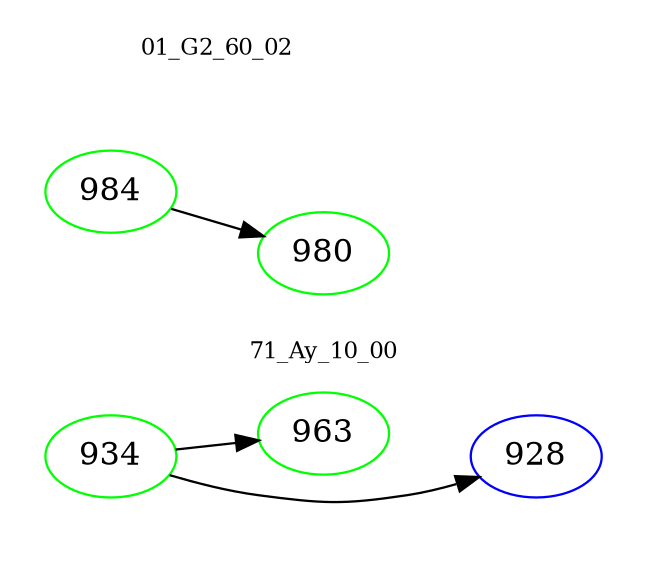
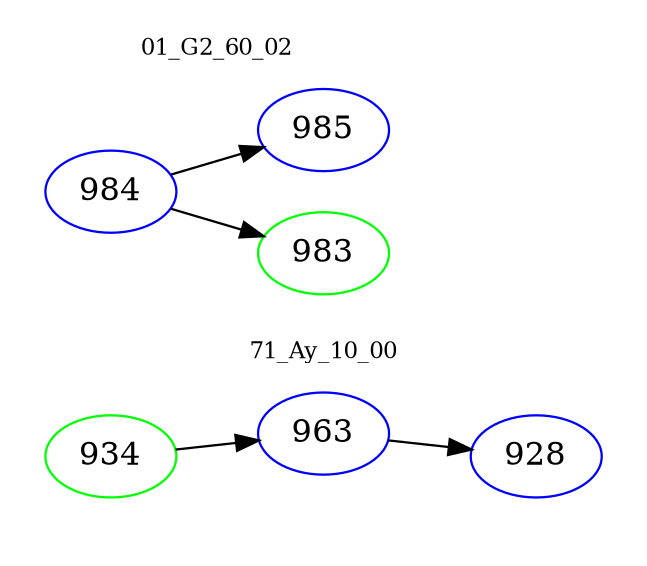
node "985": added
node "984": color green -> blue
node "980": label "980" -> "983"
node "963": color green -> blue
edge "934" -> "928": now "963" -> "928"
